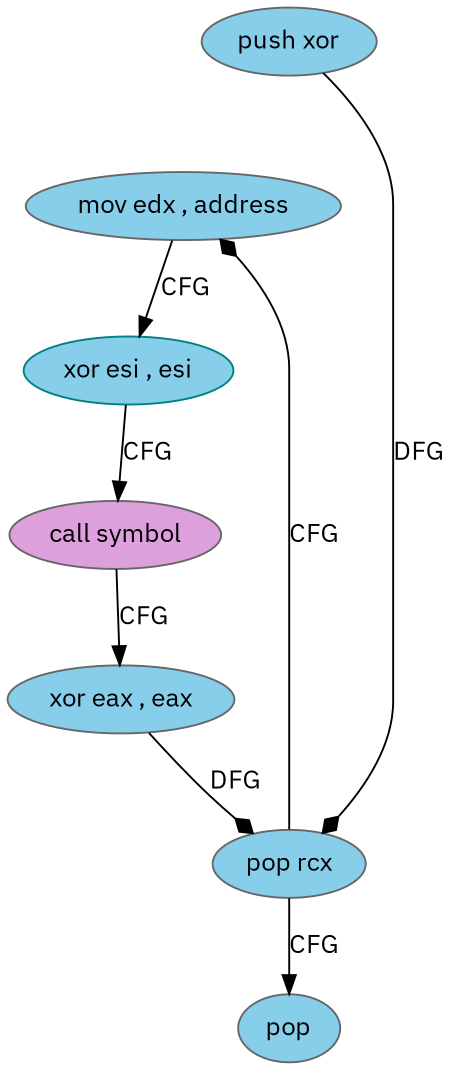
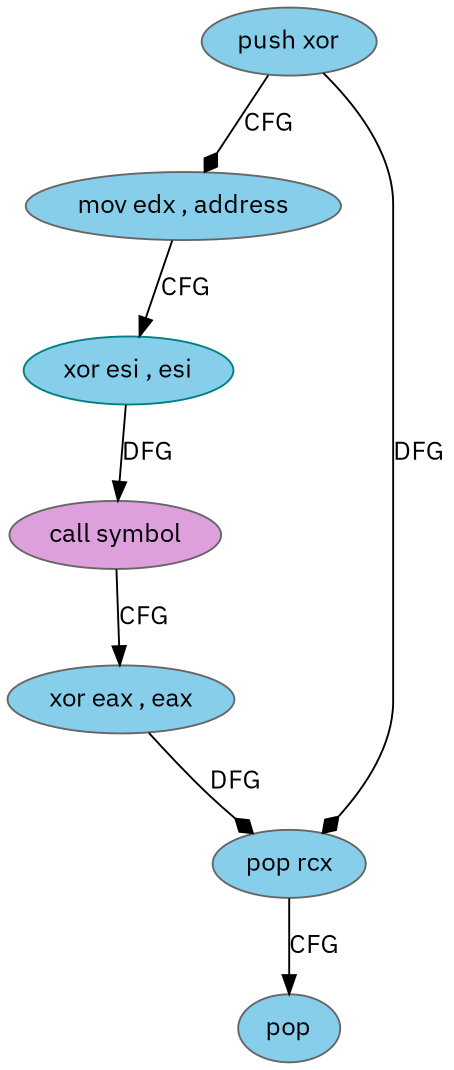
edge "xor esi , esi" -> "call symbol": label "CFG" -> "DFG"
edge "pop rcx" -> "mov edx , address": now "push xor" -> "mov edx , address"
